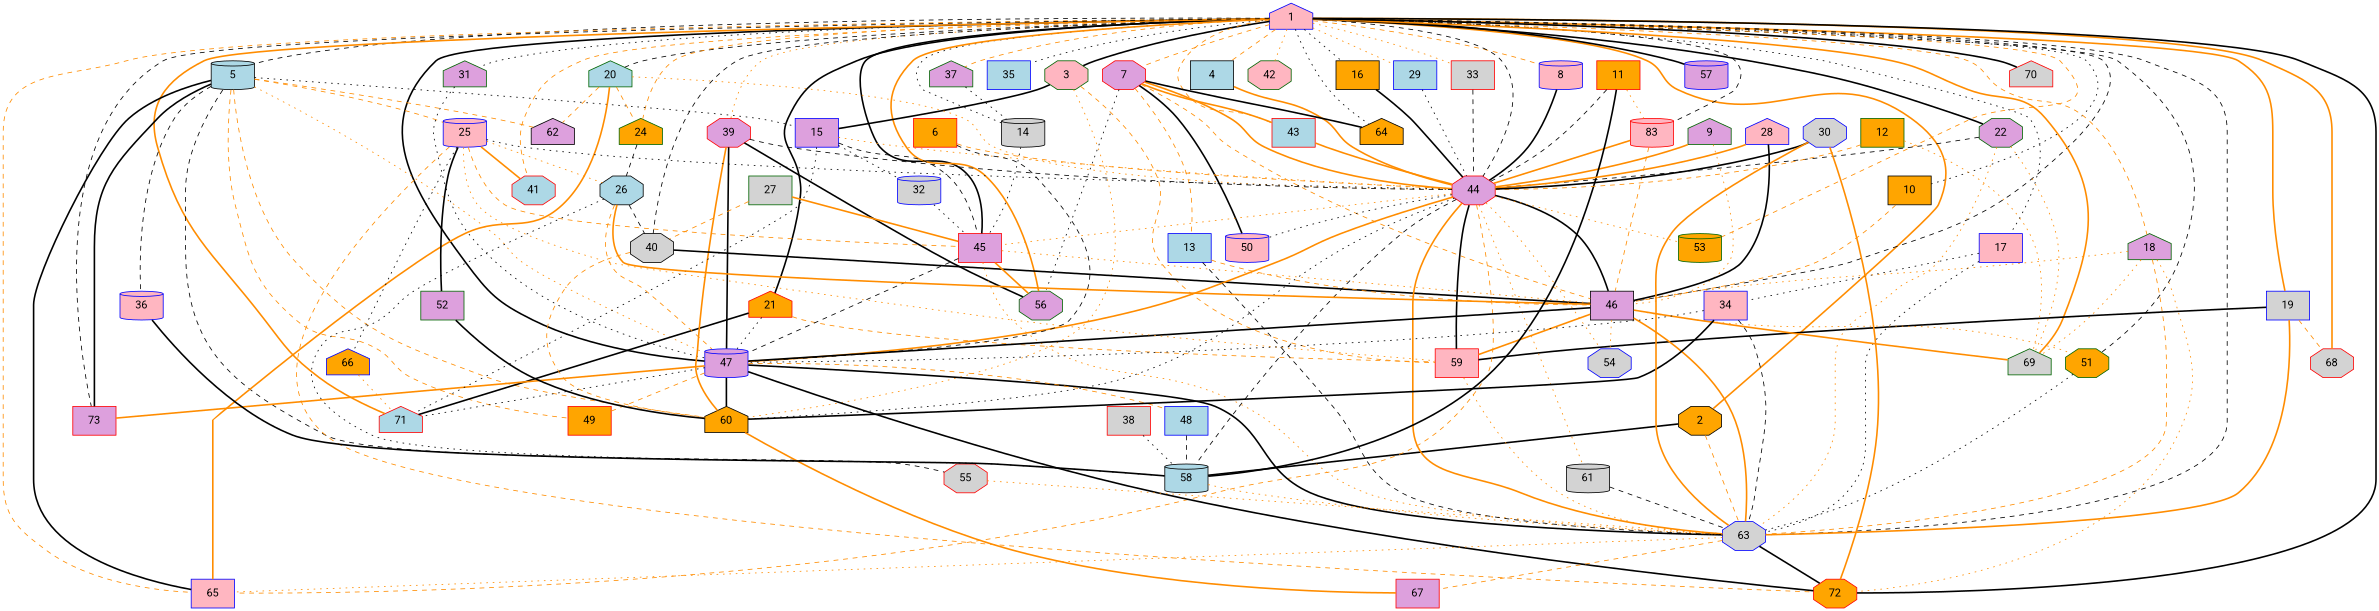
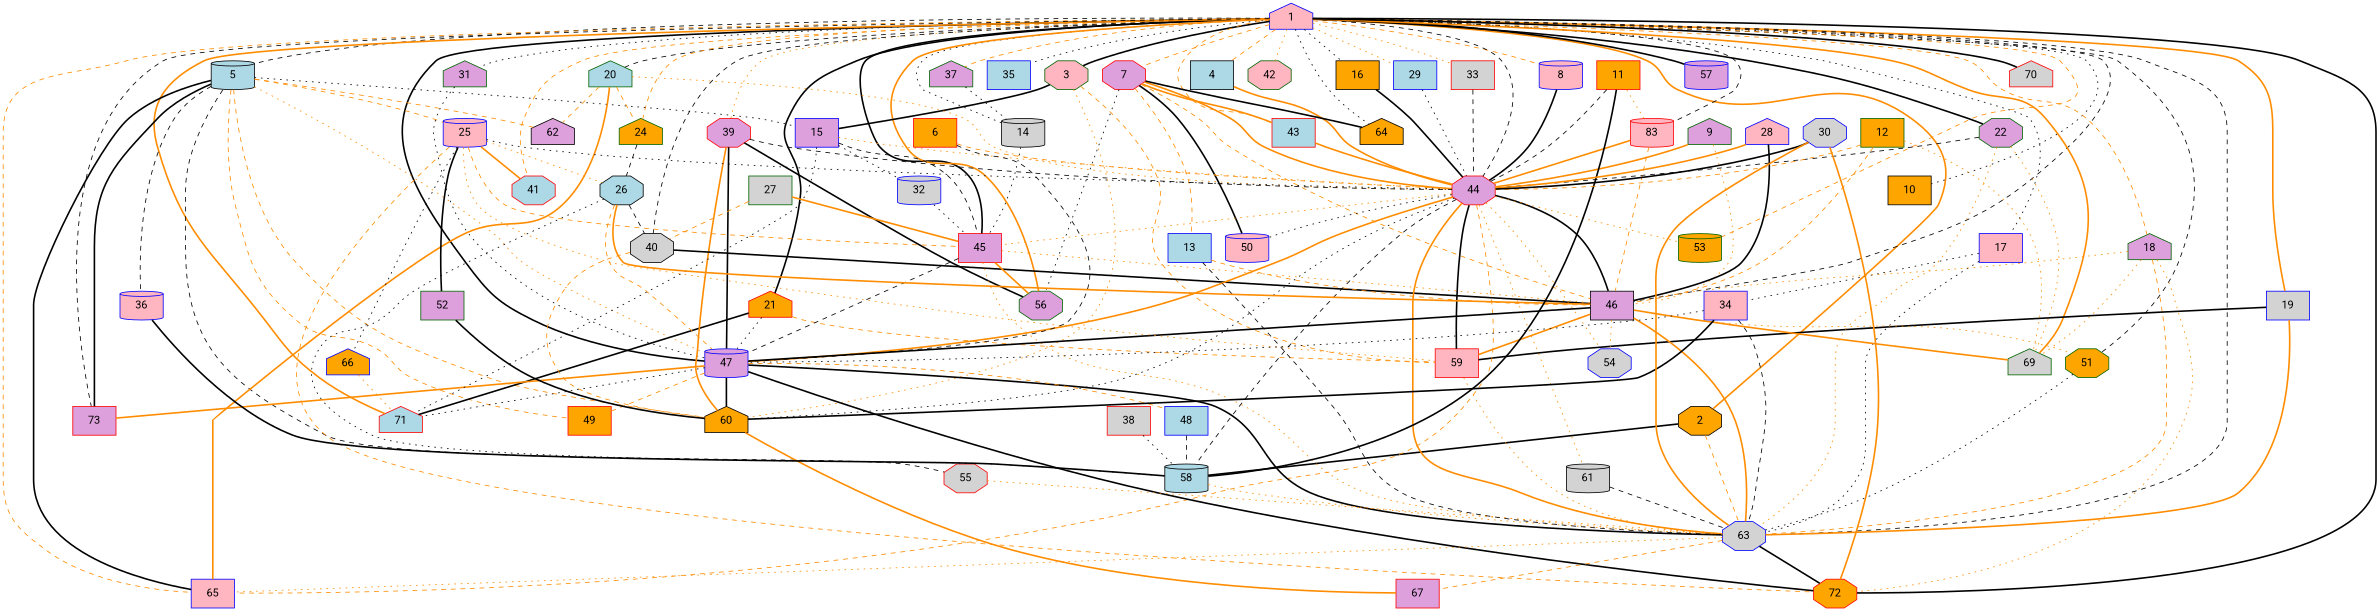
edge "10" -- "46": now "12" -- "46"
node "68": removed
